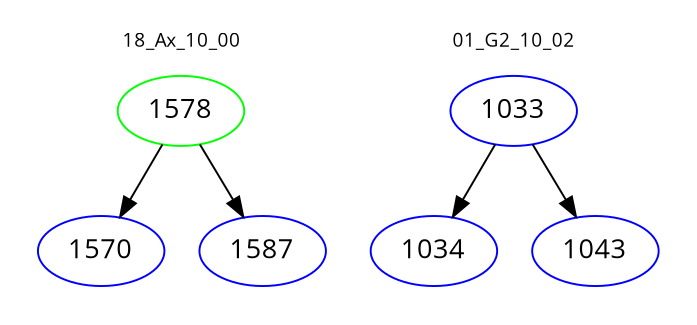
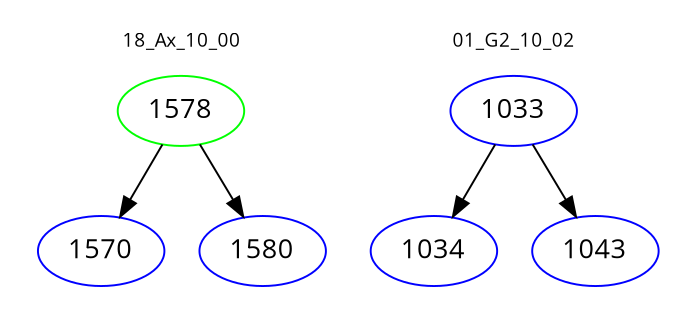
node "1587": label "1587" -> "1580"
